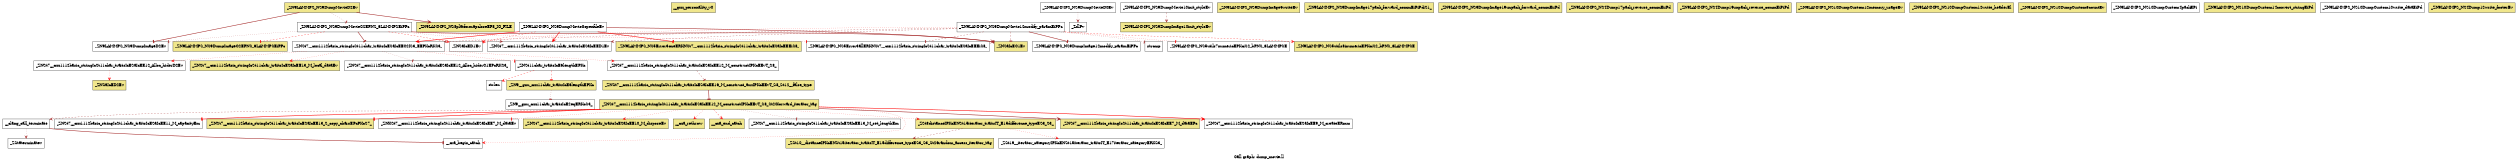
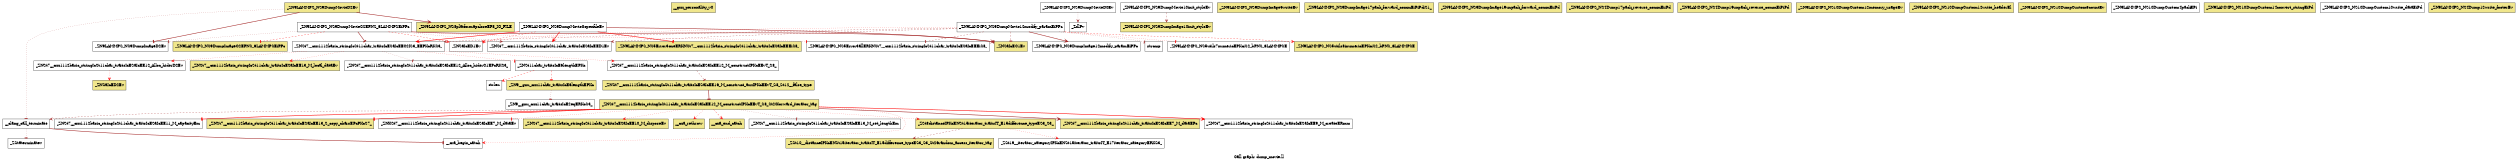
edge "_ZN9LAMMPS_NS9DumpMovieD2Ev" -> "_ZN9LAMMPS_NS9DumpMovieC2EPNS_6LAMMPSEiPPc": now "_ZN9LAMMPS_NS9DumpMovieD2Ev" -> "__clang_call_terminate"
edge "_ZN9LAMMPS_NS9DumpMovie12modify_paramEiPPc" -> "_ZN9LAMMPS_NS9DumpImage12modify_paramEiPPc": arrowhead tee -> vee
edge "__clang_call_terminate" -> "_ZSt9terminatev": arrowhead vee -> tee
